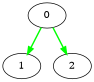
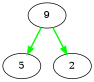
node "0": label "0" -> "9"
node "1": label "1" -> "5"
